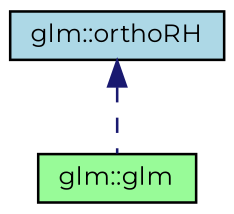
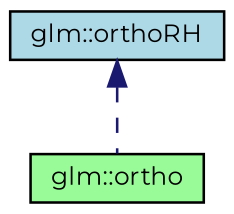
node "glm::glm": label "glm::glm" -> "glm::ortho"
